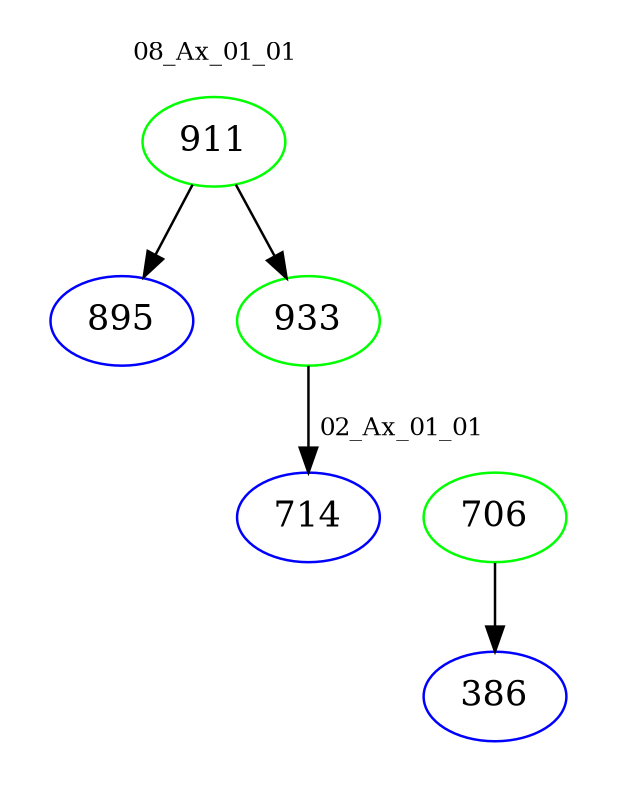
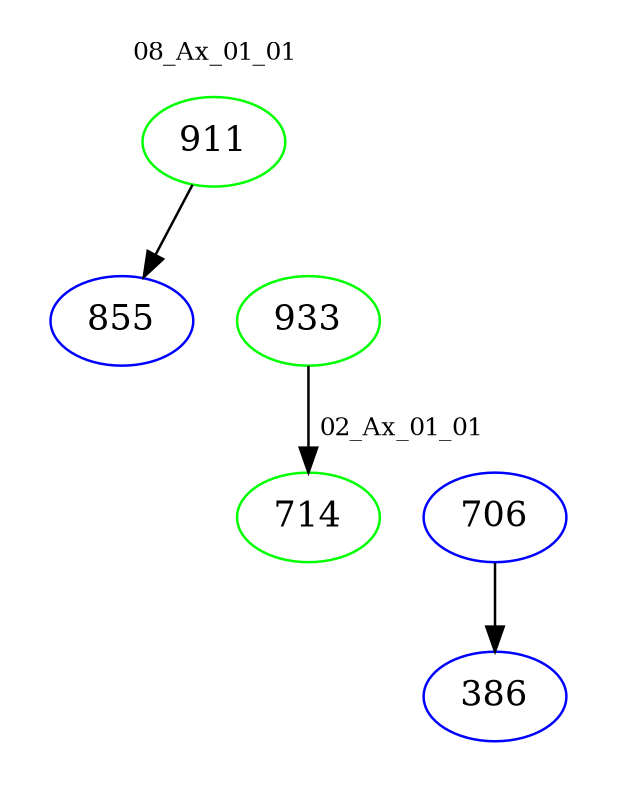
edge "911" -> "933": removed
node "895": label "895" -> "855"
node "714": color blue -> green
node "706": color green -> blue
